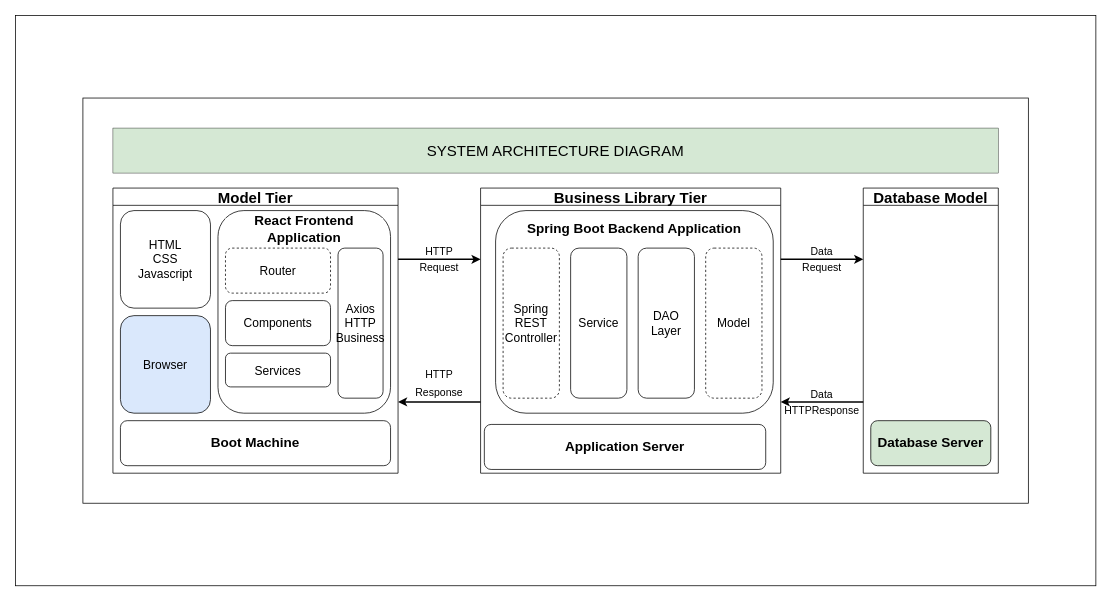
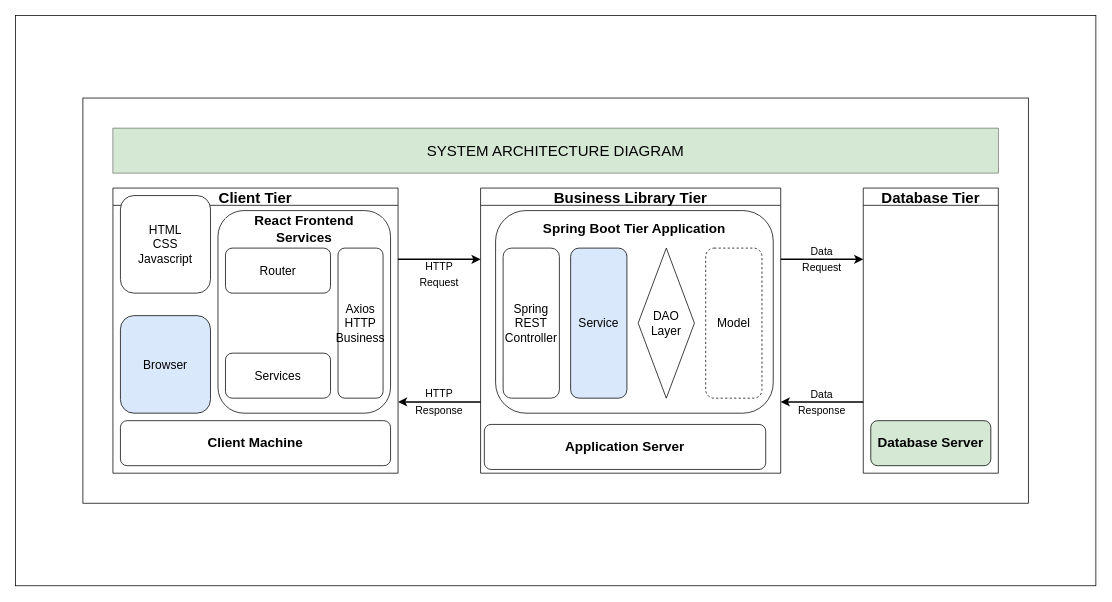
node "Model Tier": label "Model Tier" -> "Client Tier"
node "Database Model": label "Database Model" -> "Database Tier"
node "React Frontend Application": label "React Frontend Application" -> "React Frontend Services"
node "Spring Boot Backend Application": label "Spring Boot Backend Application" -> "Spring Boot Tier Application"
node "HTMLCSSJavascript": moved (165, 259) -> (165, 244)
node "HTTPRequest": moved (439, 259) -> (439, 274)
node "Router": style dashed -> solid
node "Components": removed
node "SpringRESTController": style dashed -> solid
node "Service": fillcolor #ffffff -> #dae8fc
node "DAO Layer": shape rounded rectangle -> diamond
node "Services": size 105x34 -> 105x45
node "HTTPResponse": moved (439, 383) -> (439, 402)
node "Data HTTPResponse": label "Data HTTPResponse" -> "Data Response"
node "Boot Machine": label "Boot Machine" -> "Client Machine"
